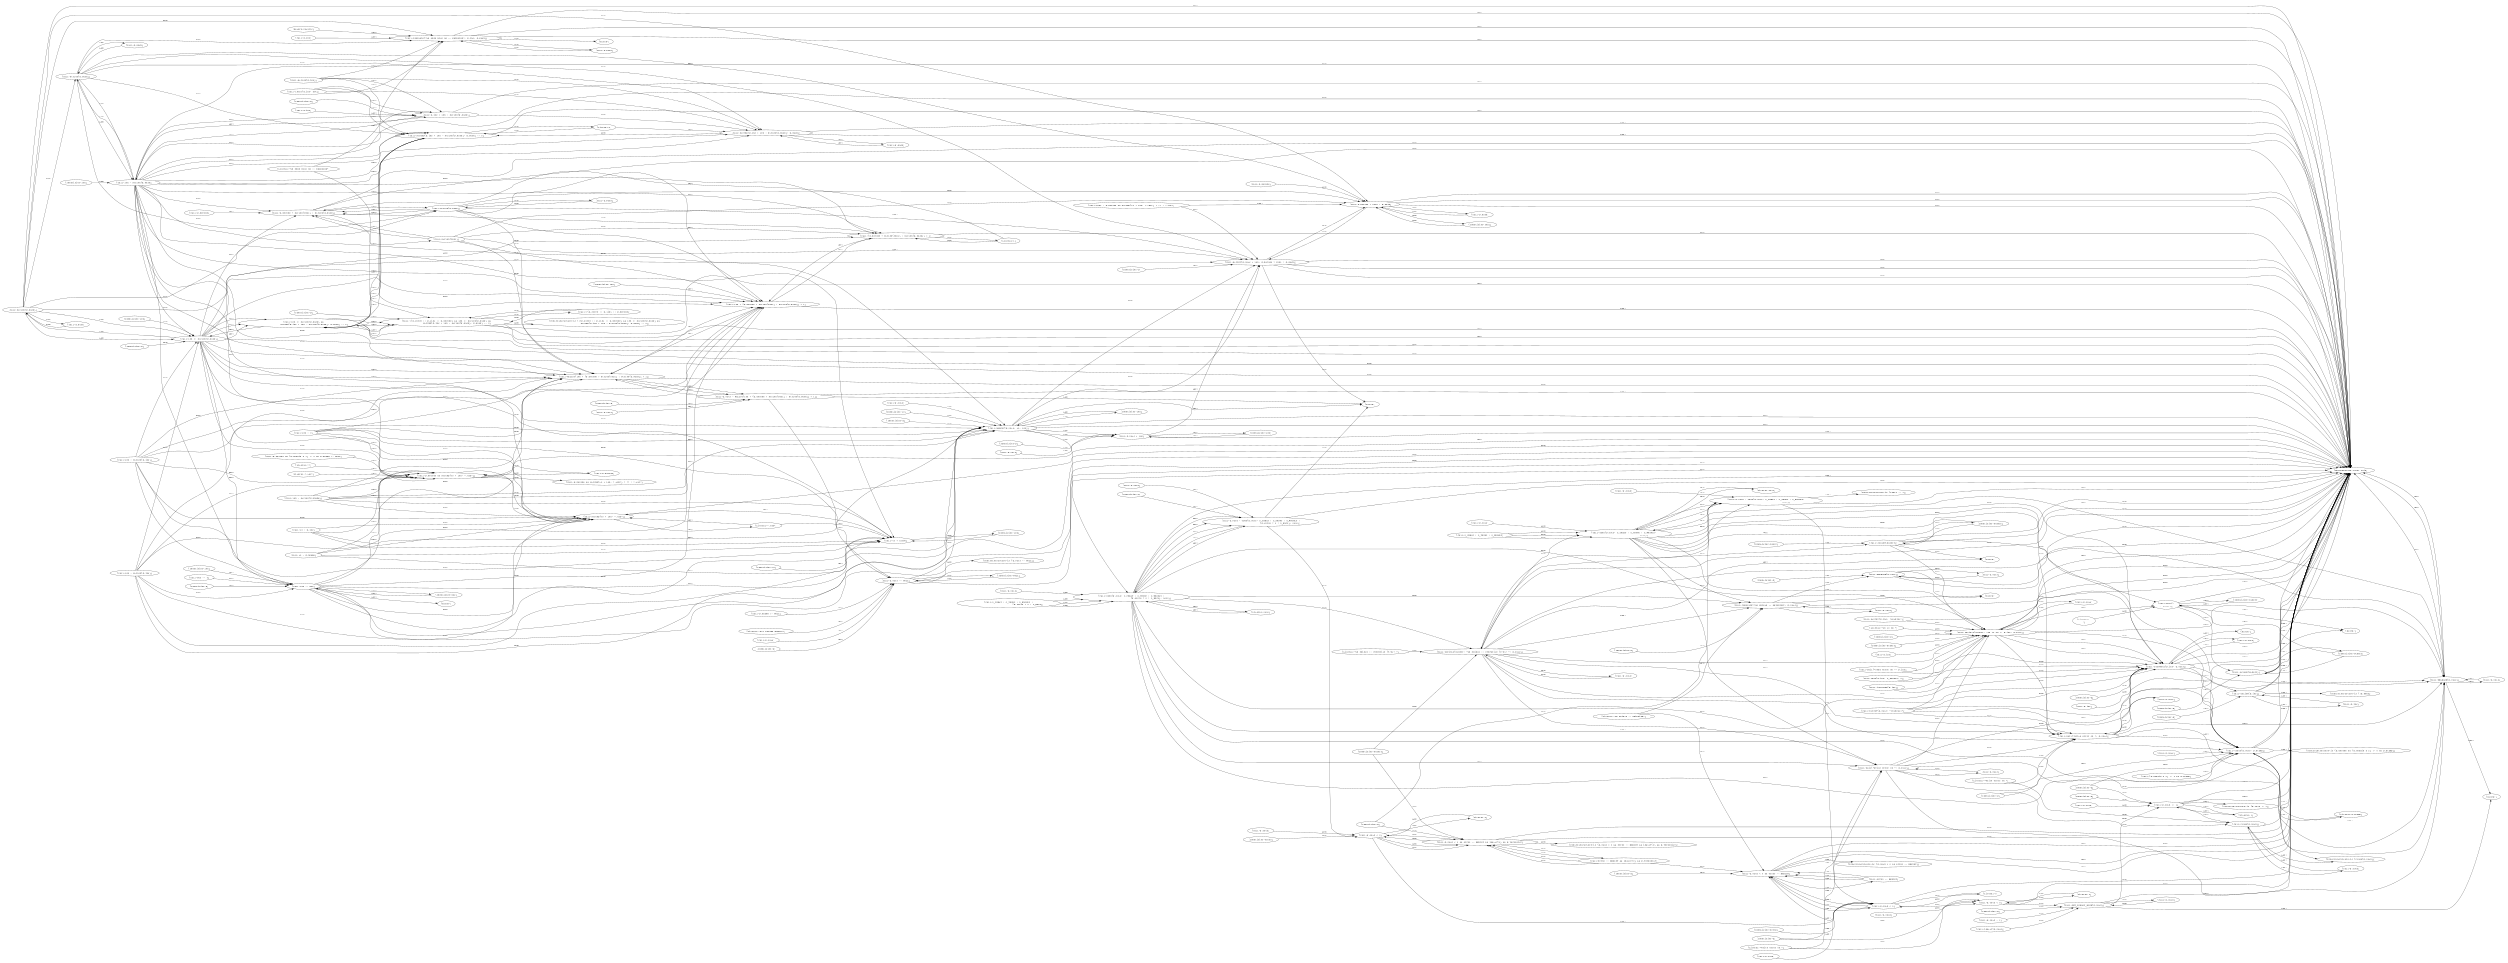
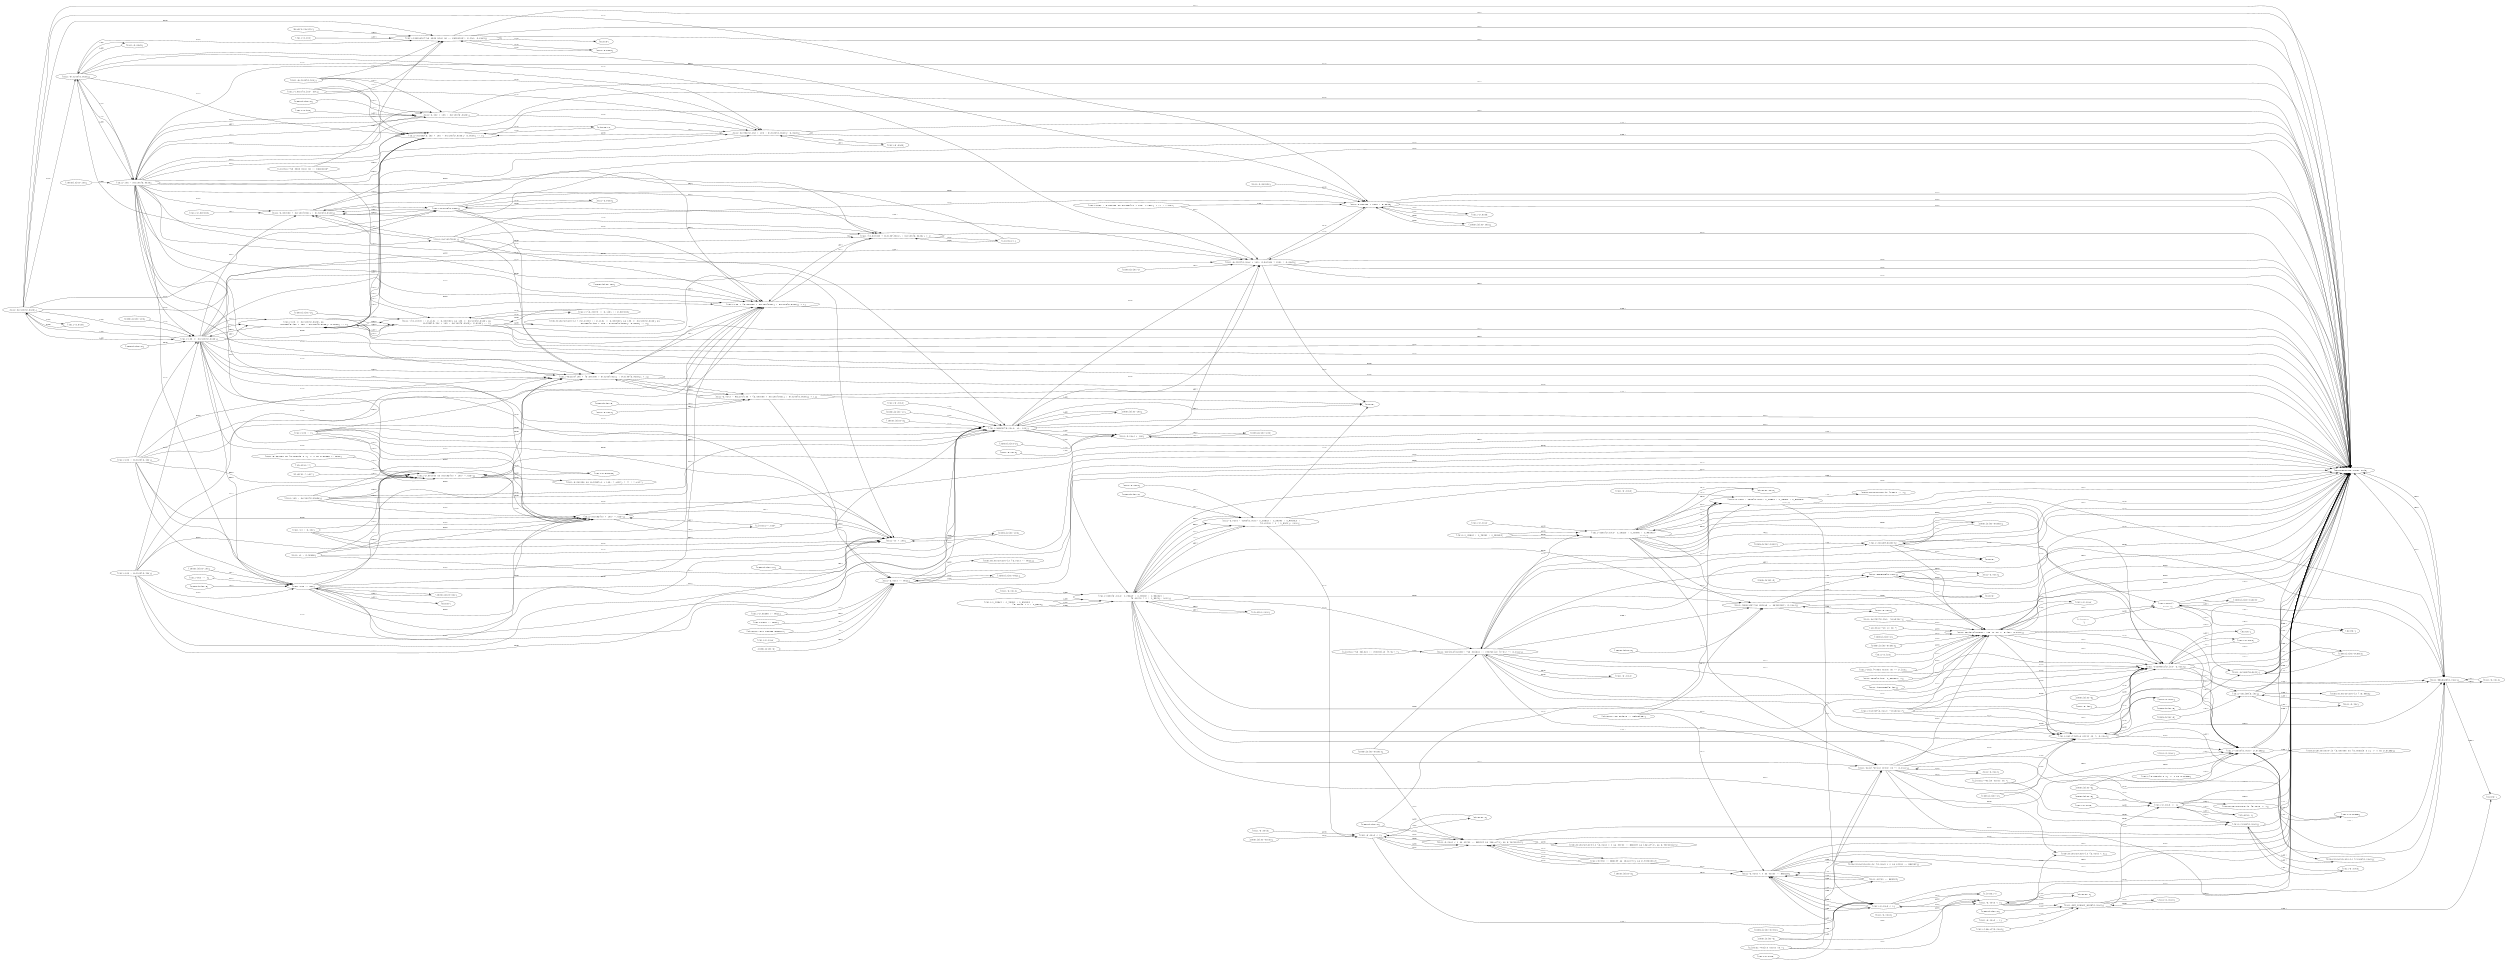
node "(Call,to + close)": label "(Call,to + close)" -> "(Call,to + len)"
node "(Call,path == NULL)": added
node "(Literal,g.stamp)": label "(Literal,g.stamp)" -> "(Call,g.stamp)"
node "(ControlStructure,if (g.outd < 0))": added
